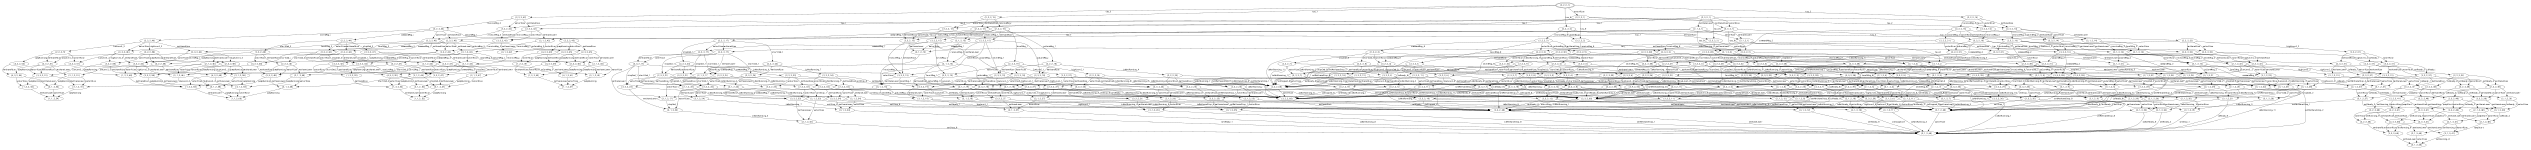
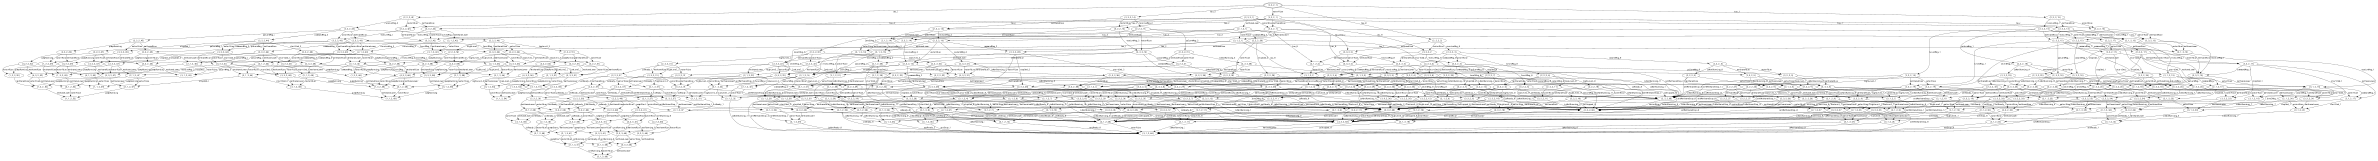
edge "(3,1,2,1)" -> "(3,1,2,42)": added, label "tau_3"
edge "(2,3,2,28)" -> "(2,1,2,28)": reversed
edge "(3,1,2,17)" -> "(3,1,2,24)": added, label "startCmd_1"
edge "(3,3,3,41)" -> "(3,1,3,41)": label "methaneLower" -> "setReady_0"
